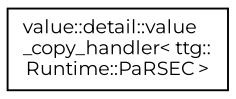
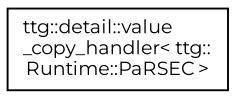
node "value::detail::value _copy_handler< ttg:: Runtime::PaRSEC >": label "value::detail::value _copy_handler< ttg:: Runtime::PaRSEC >" -> "ttg::detail::value _copy_handler< ttg:: Runtime::PaRSEC >"
